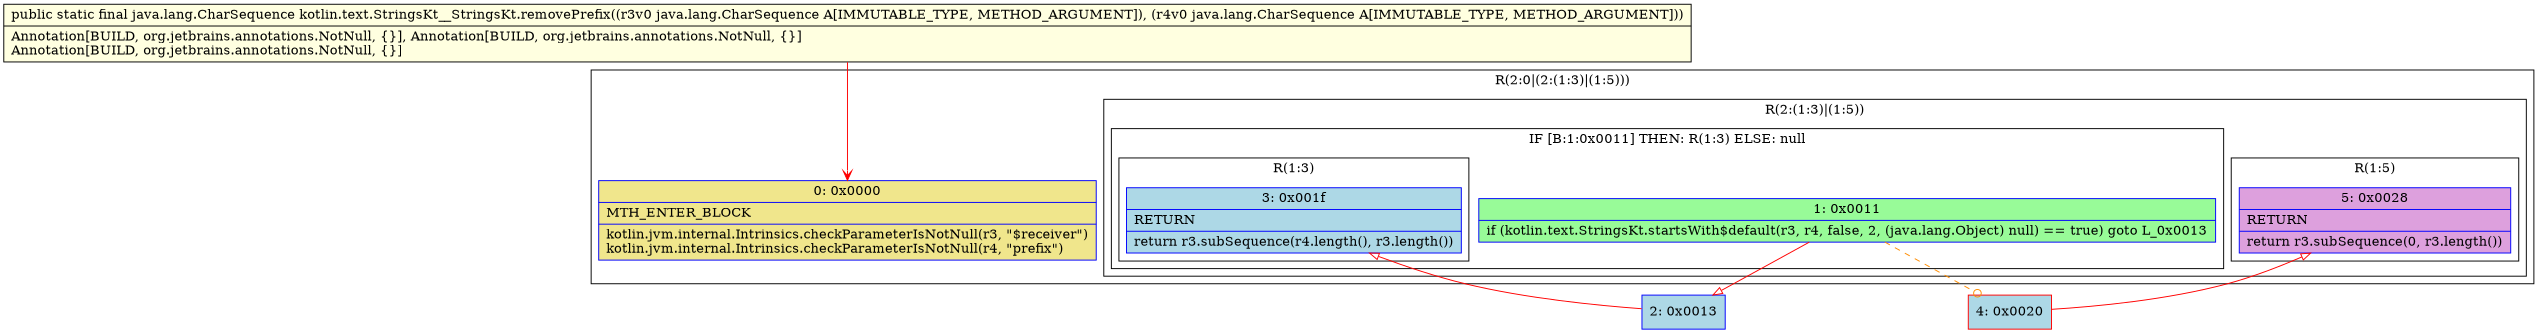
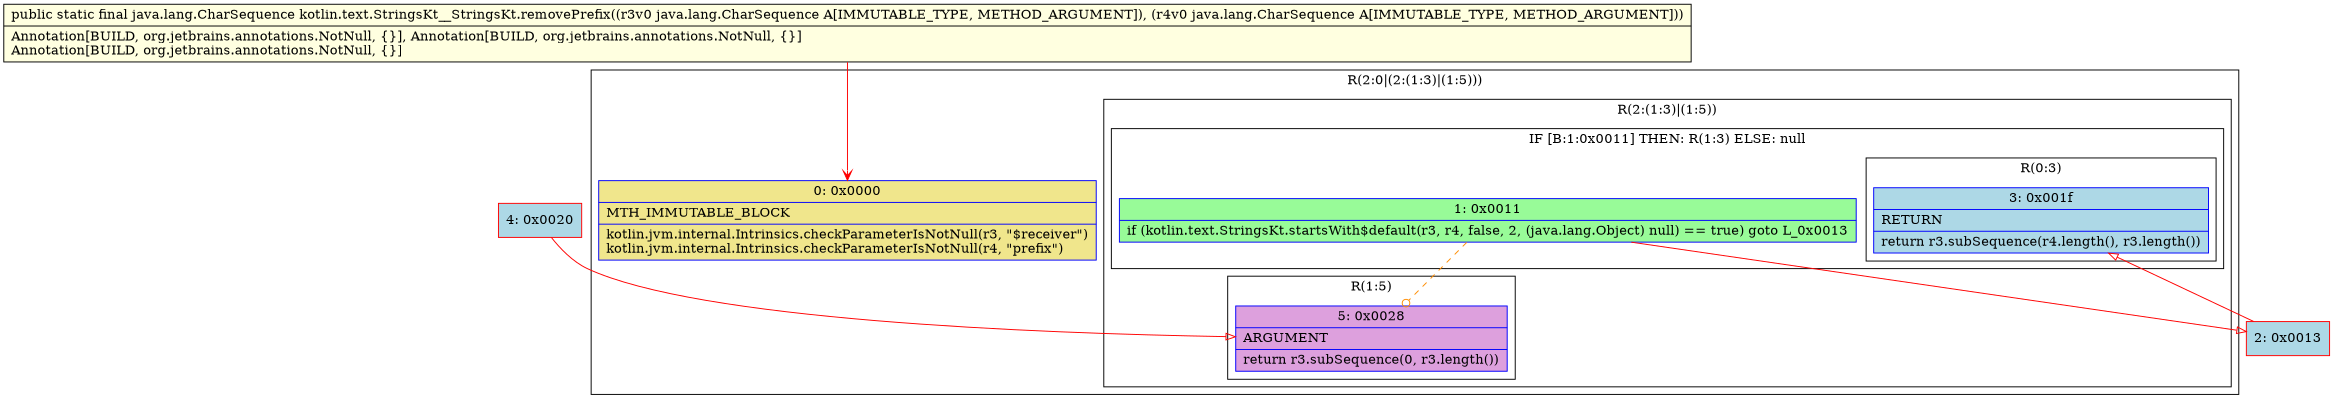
cluster "R(1:3)": label "R(1:3)" -> "R(0:3)"
node "0: 0x0000": text "MTH_ENTER_BLOCK" -> "MTH_IMMUTABLE_BLOCK"
node "5: 0x0028": text "RETURN" -> "ARGUMENT"
edge "1: 0x0011" -> "4: 0x0020": now "1: 0x0011" -> "5: 0x0028"
node "2: 0x0013": color blue -> red
